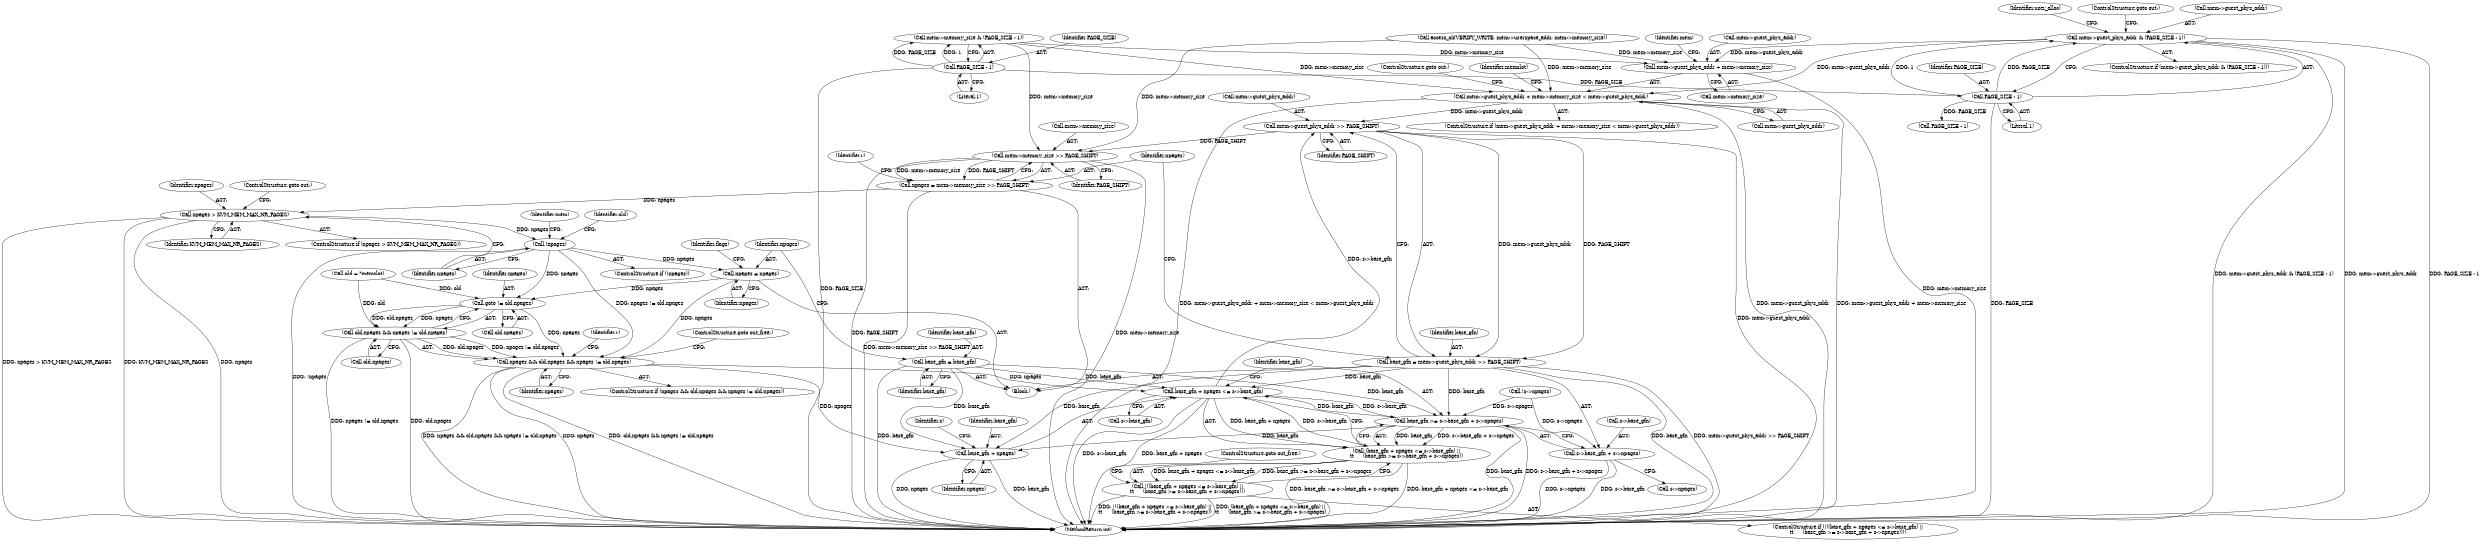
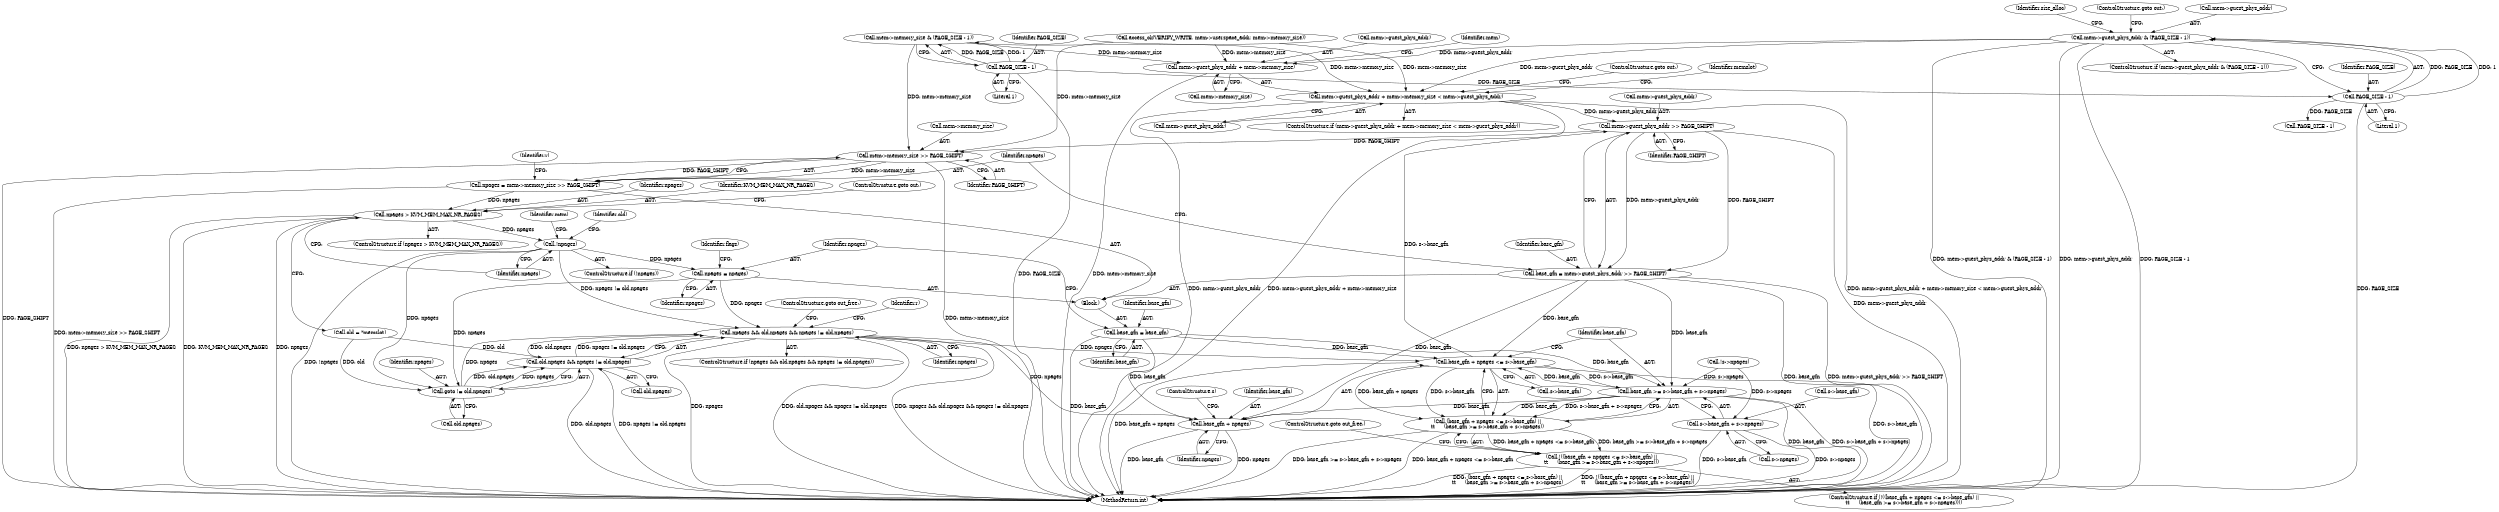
node "(Identifier,user_alloc)": label "(Identifier,user_alloc)" -> "(Identifier,size_alloc)"
edge "(Call,npages > KVM_MEM_MAX_NR_PAGES)" -> "(Identifier,KVM_MEM_MAX_NR_PAGES)": now "(Call,npages > KVM_MEM_MAX_NR_PAGES)" -> "(Call,old = *memslot)"
edge "(Call,npages && old.npages && npages != old.npages)" -> "(Call,old.npages && npages != old.npages)": added, label "CFG:"
edge "(Call,base_gfn = base_gfn)" -> "(Block,)": reversed
edge "(Call,base_gfn = mem->guest_phys_addr >> PAGE_SHIFT)" -> "(Call,s->base_gfn + s->npages)": now "(Call,s->npages)" -> "(Call,s->base_gfn + s->npages)"
node "(Identifier,s)": label "(Identifier,s)" -> "(ControlStructure,s)"
